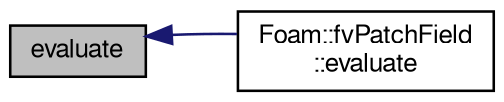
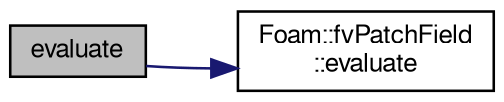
edge "Foam::fvPatchField ::evaluate" -> "evaluate": reversed
